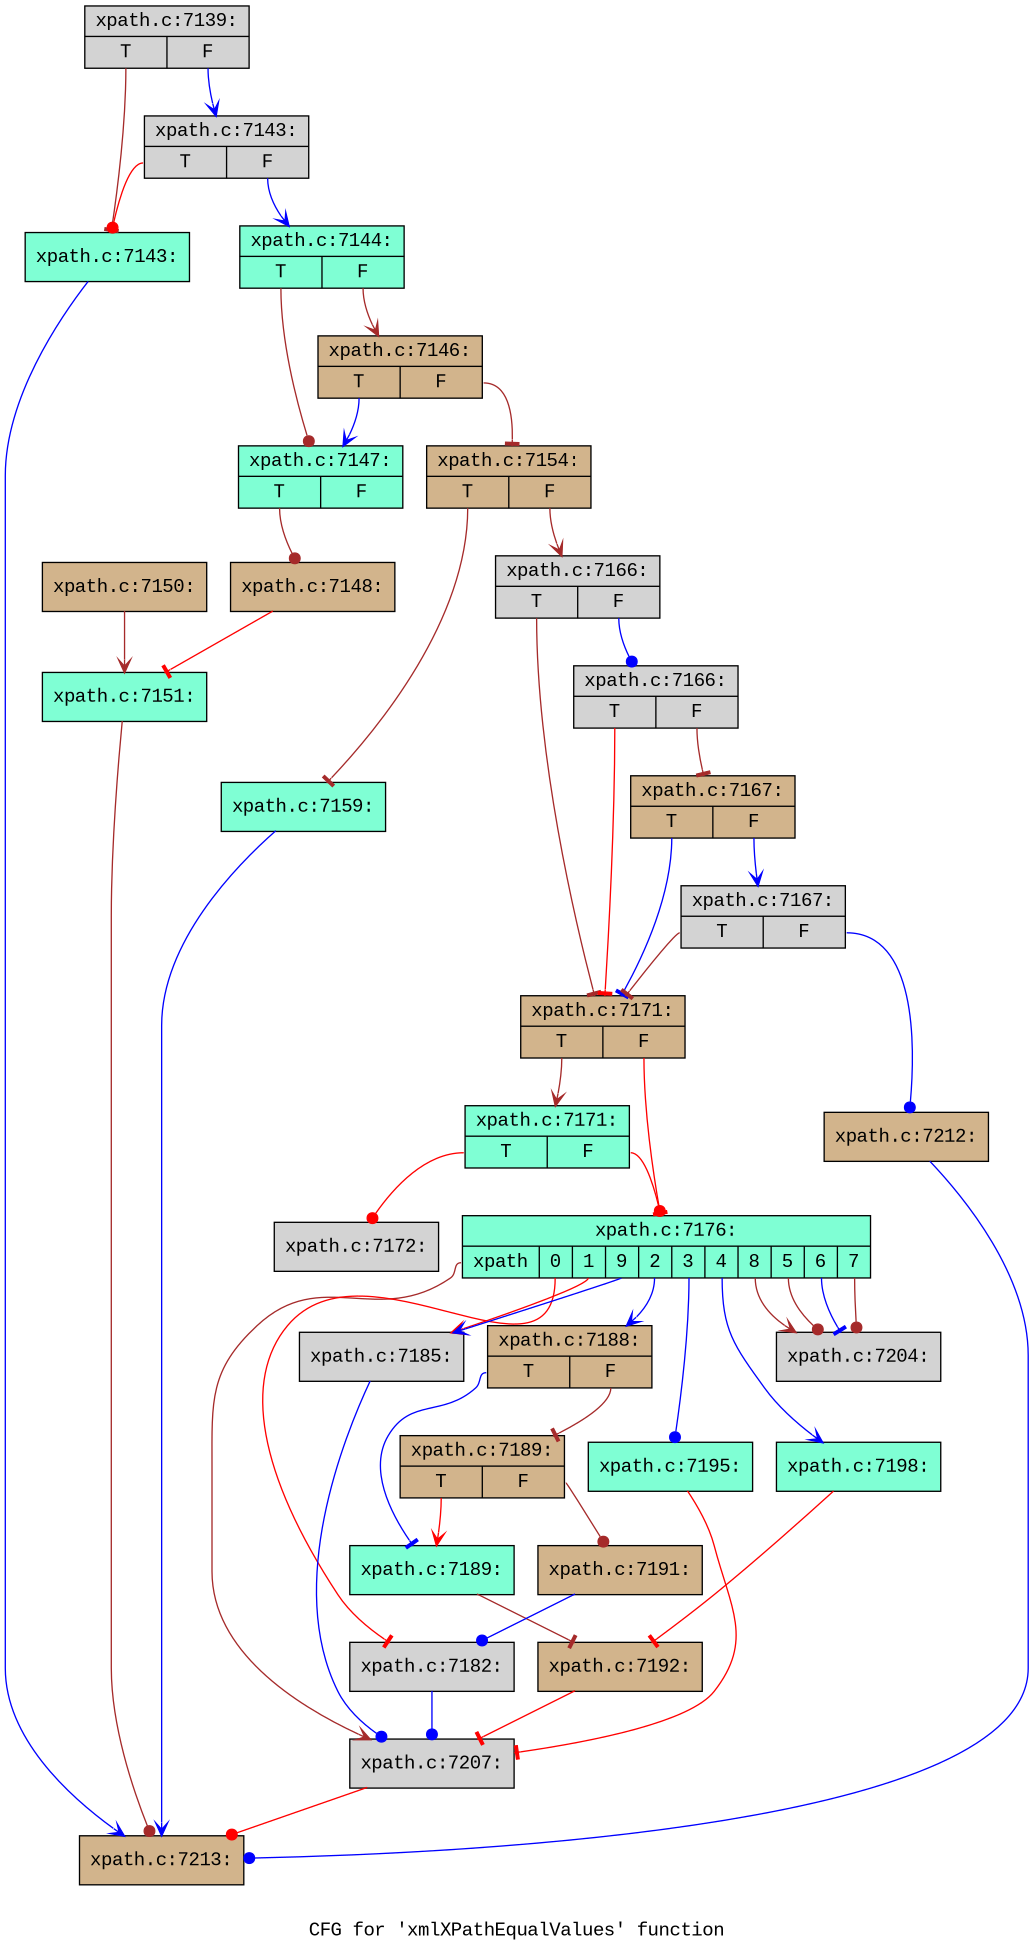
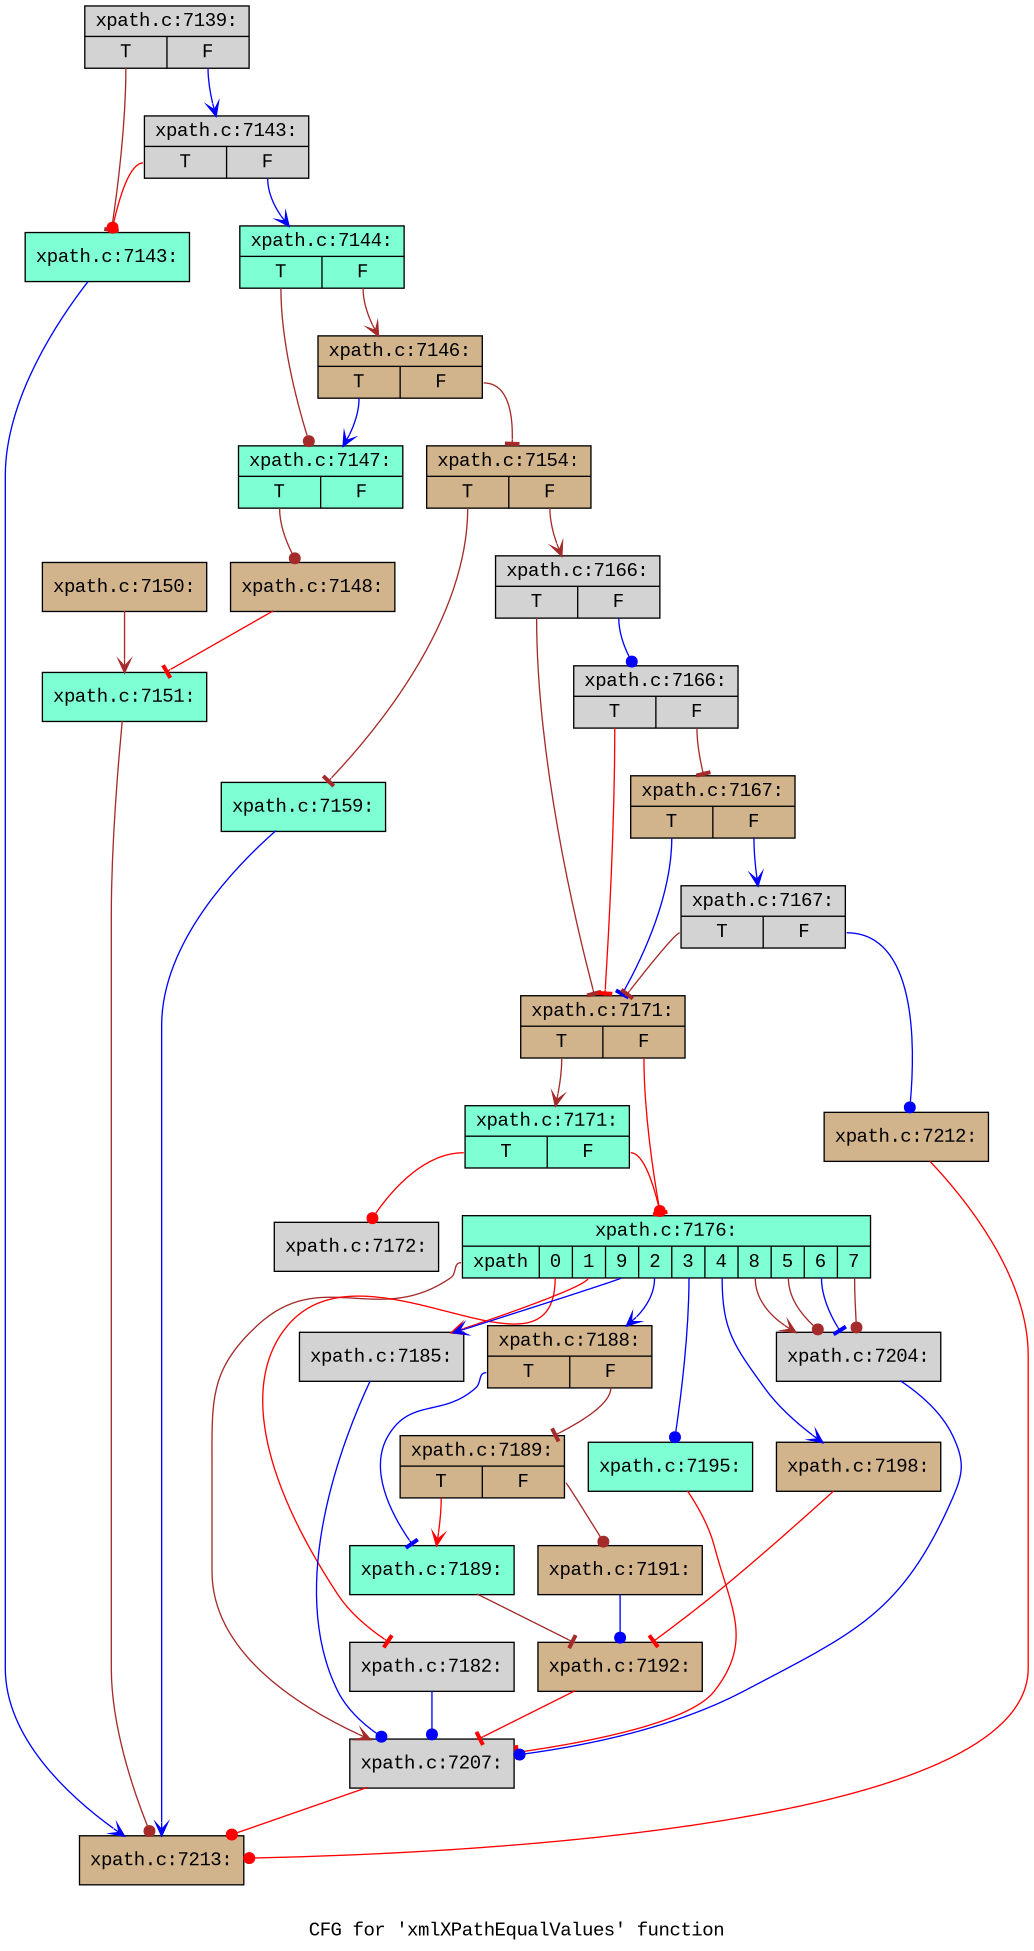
node "xpath.c:7198:": fillcolor aquamarine -> tan
edge "xpath.c:7191:" -> "xpath.c:7182:": now "xpath.c:7191:" -> "xpath.c:7192:"
edge "xpath.c:7204:" -> "xpath.c:7207:": added
edge "xpath.c:7212:" -> "xpath.c:7213:": color blue -> red
